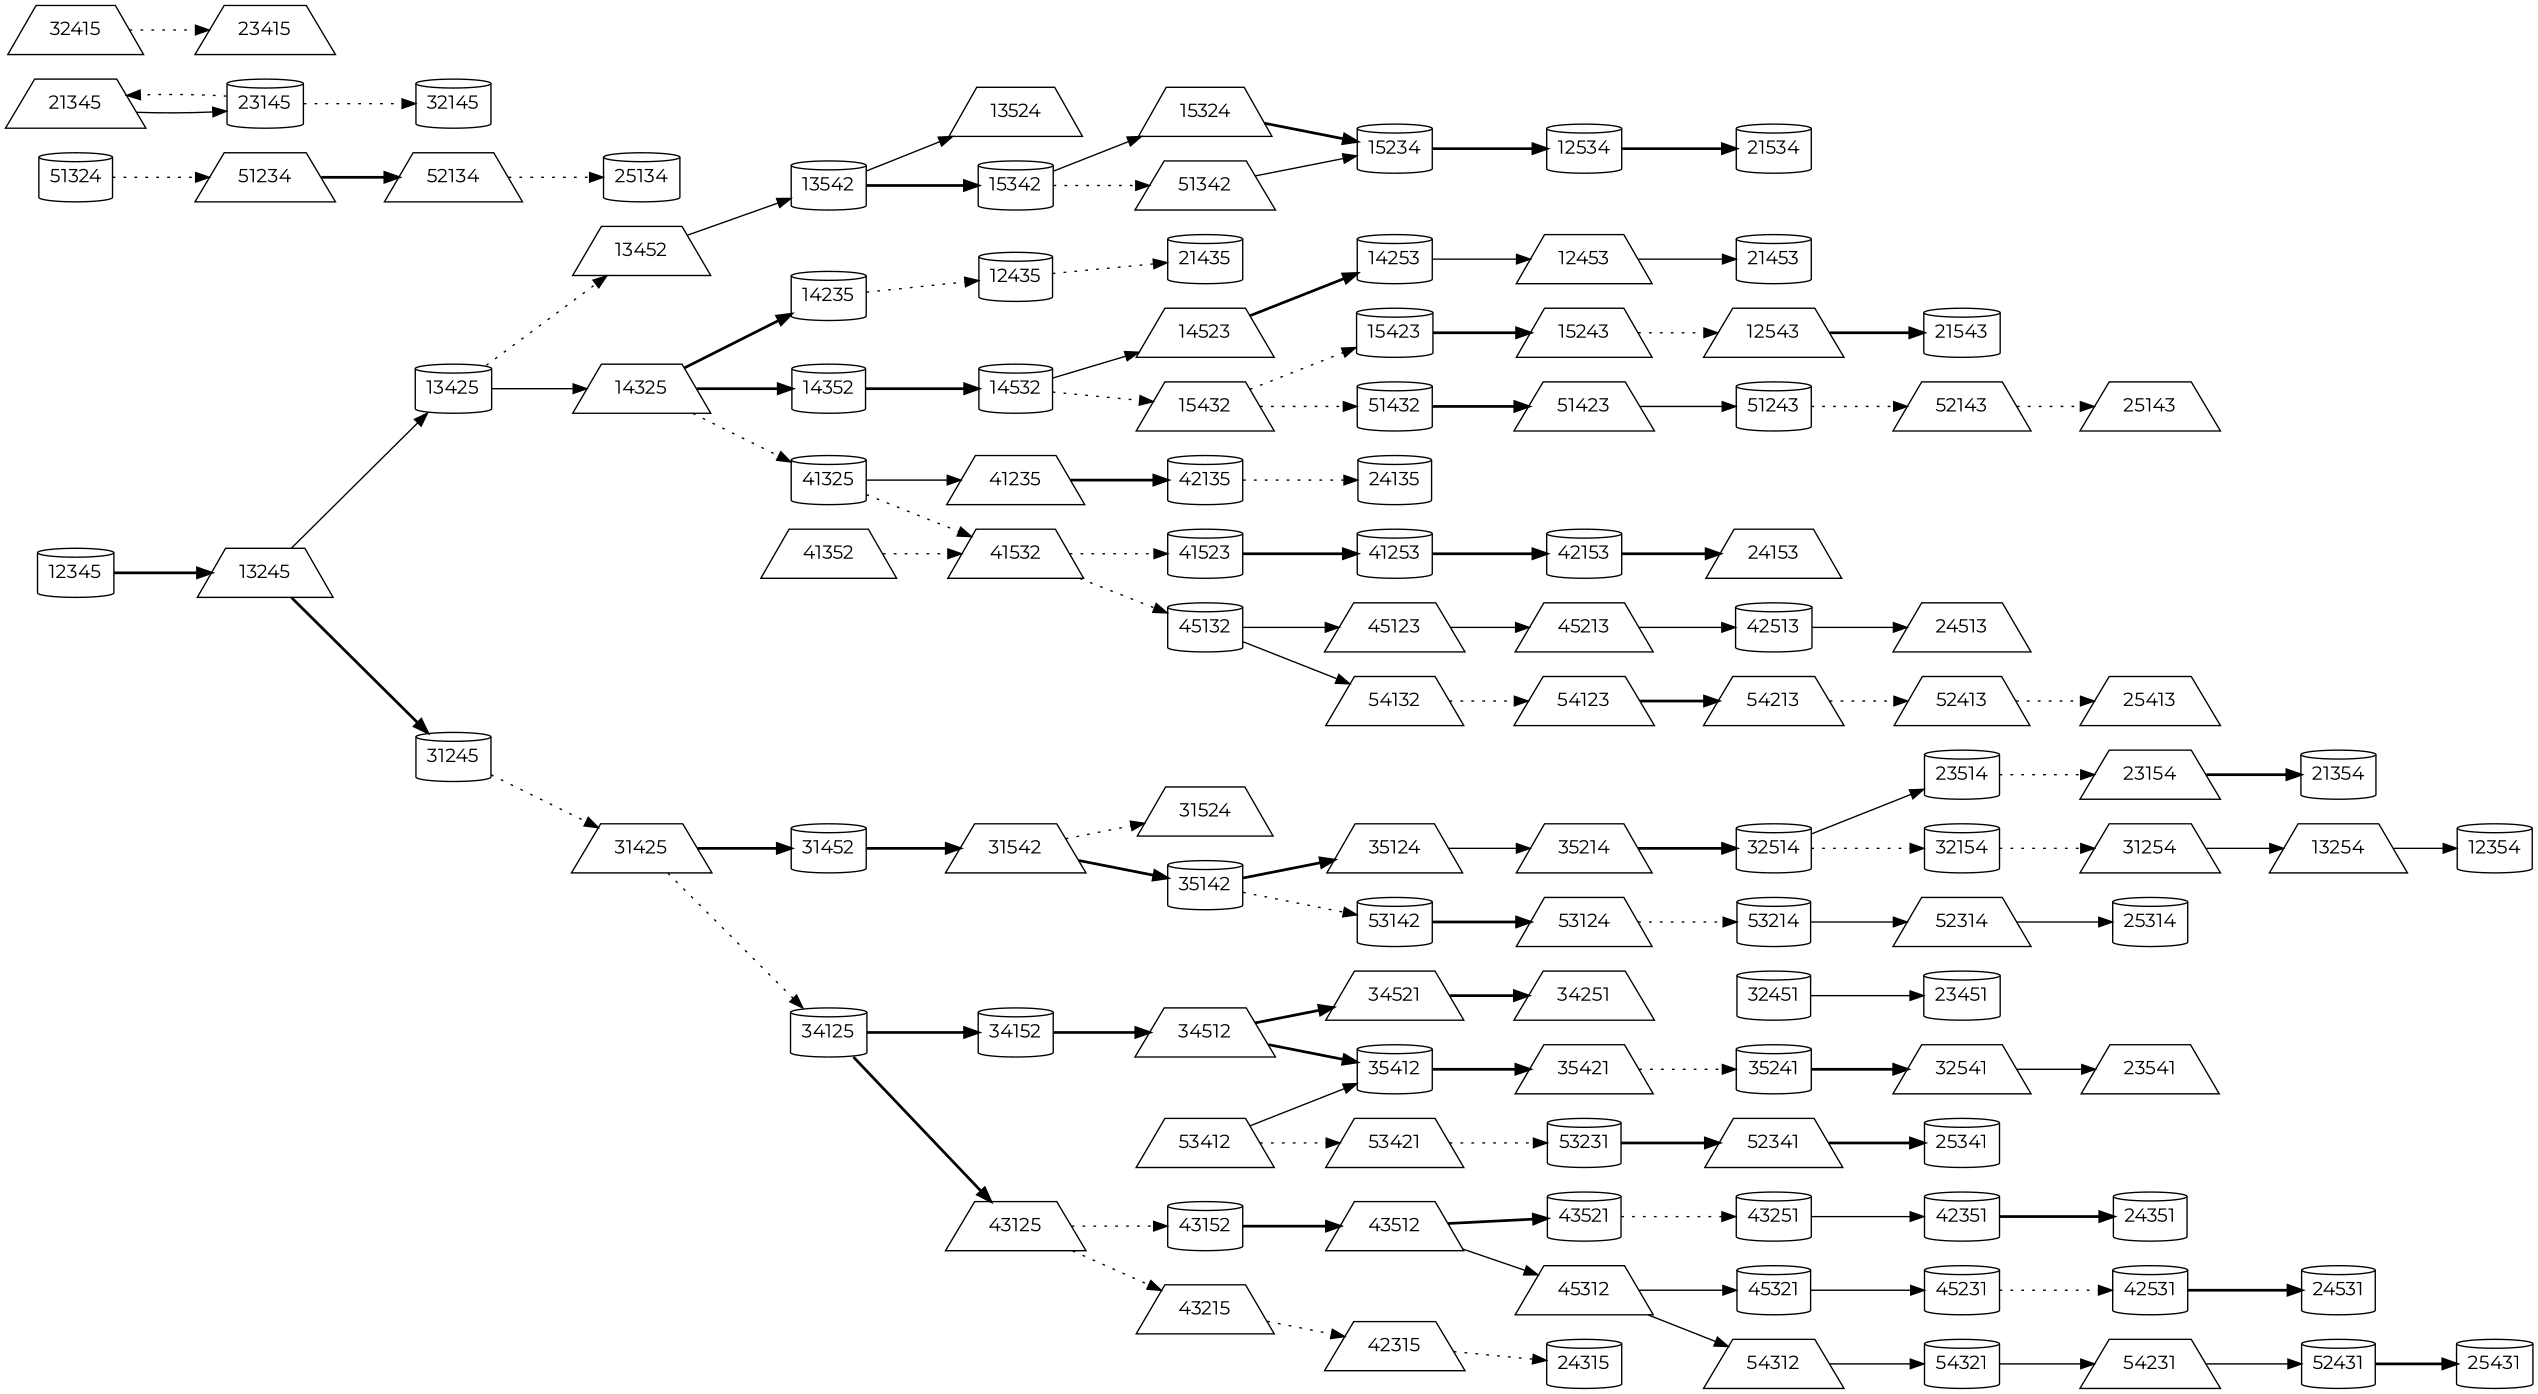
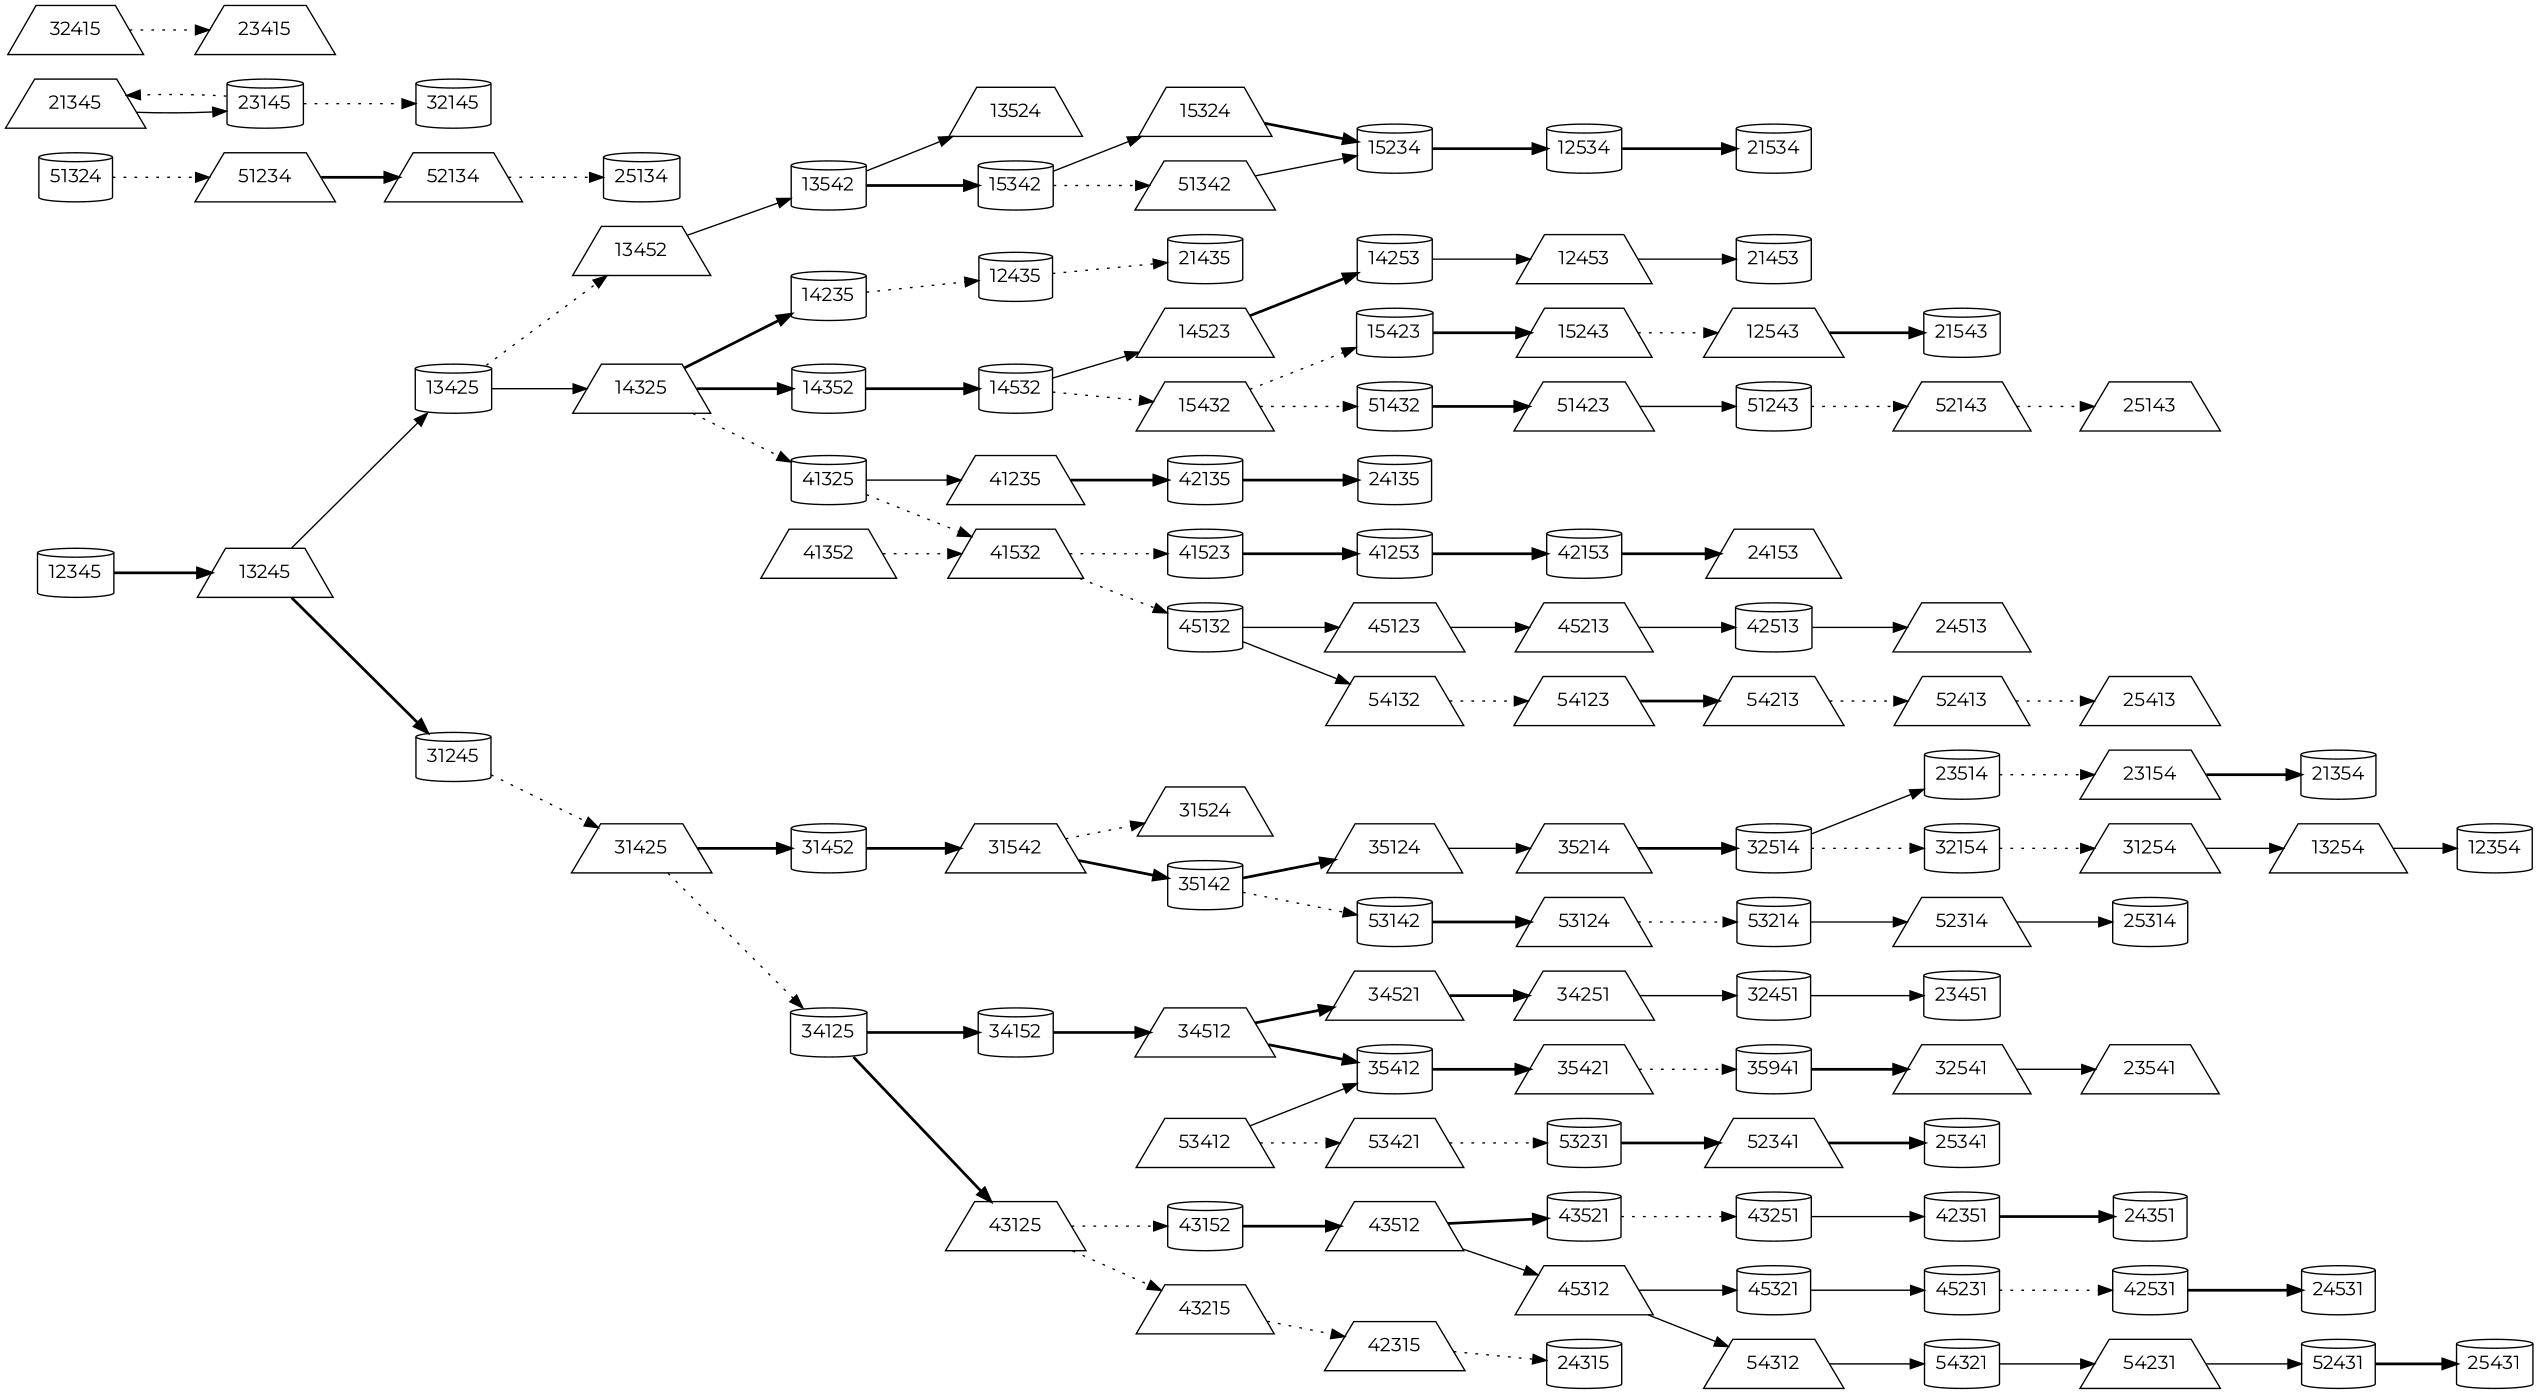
edge "42135" -> "24135": style dotted -> bold
edge "34251" -> "32451": added
node "35241": label "35241" -> "35941"
